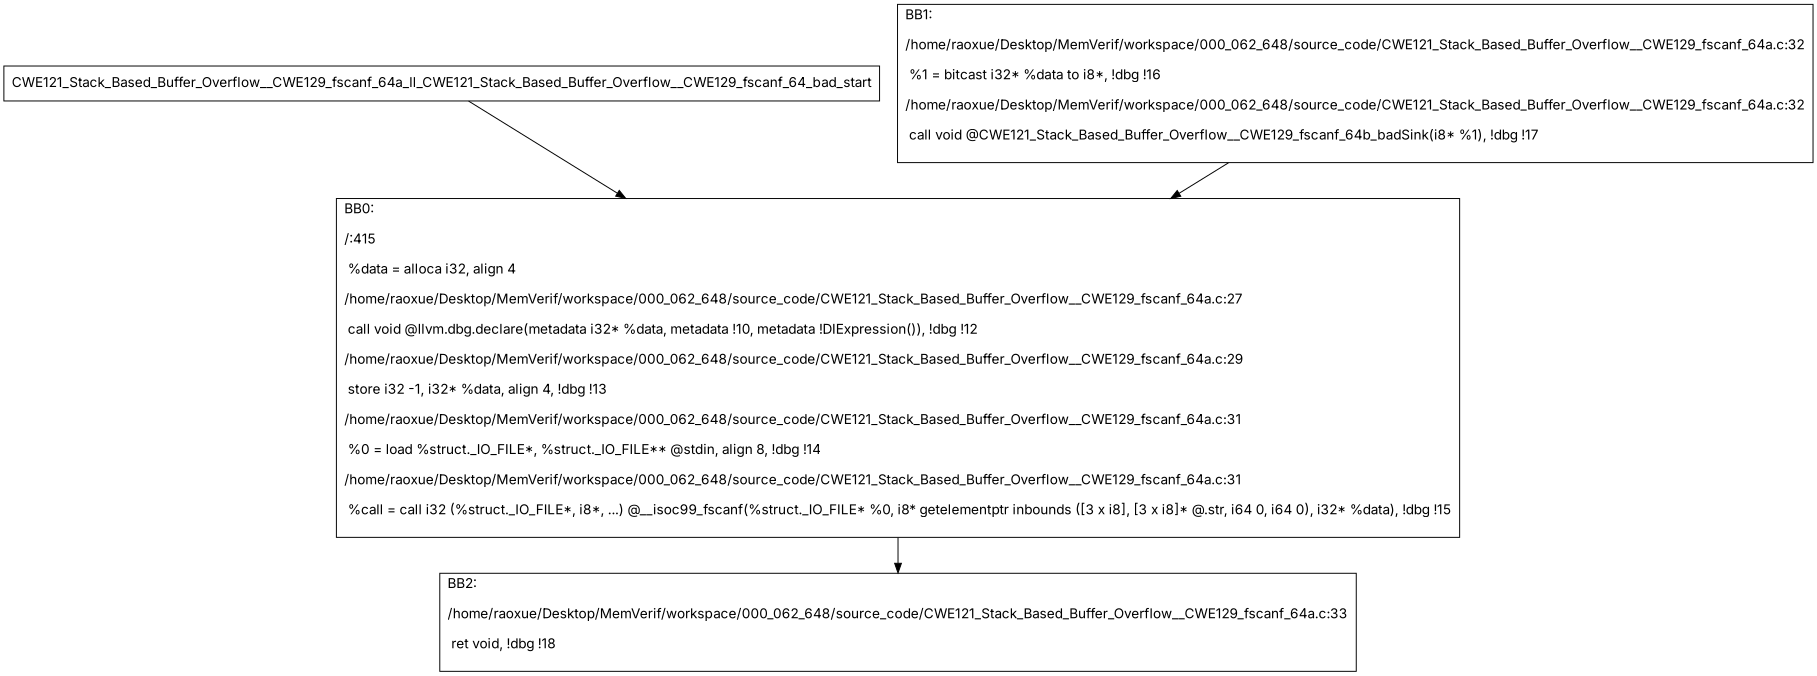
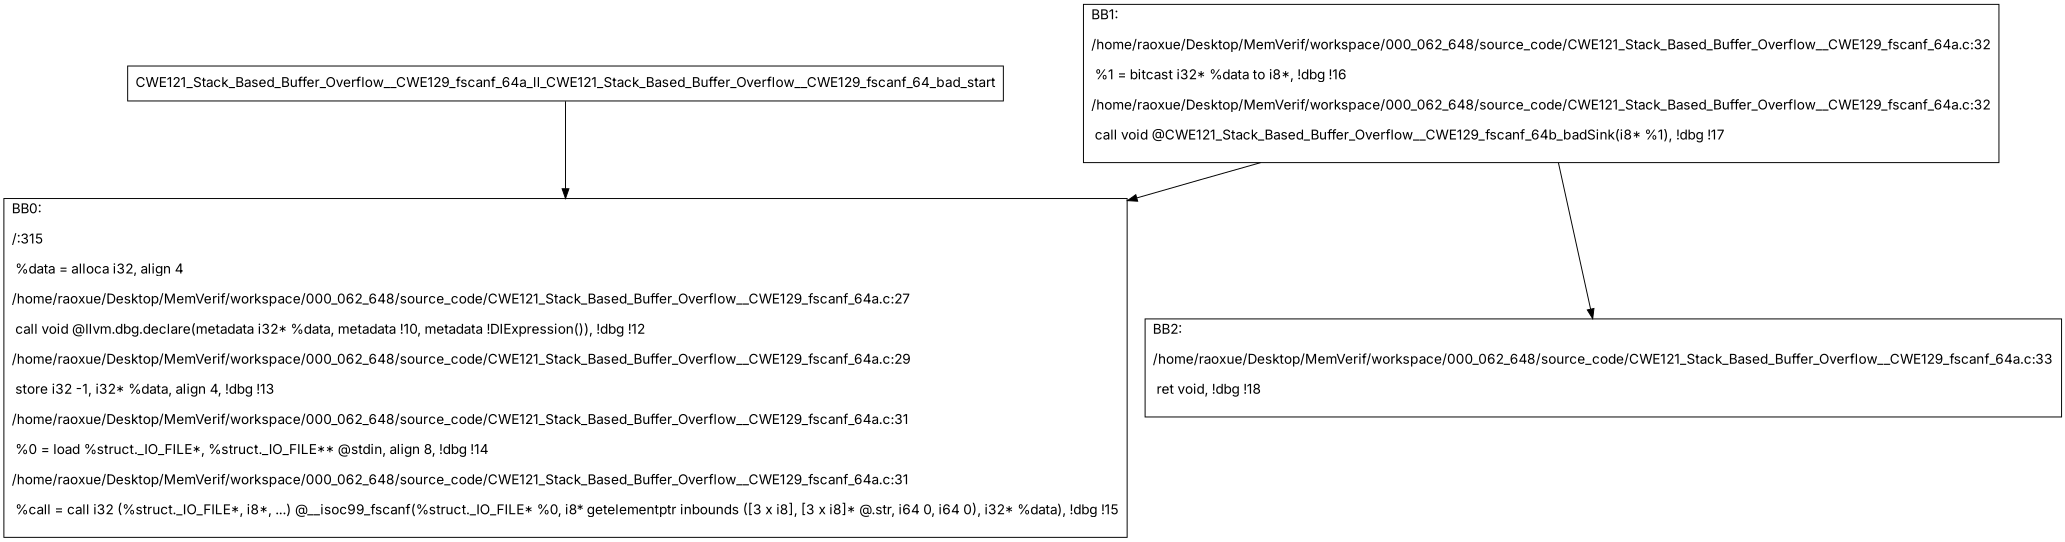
node "BB0:": text "/:415" -> "/:315"
edge "BB0:" -> "BB2:": now "BB1:" -> "BB2:"
